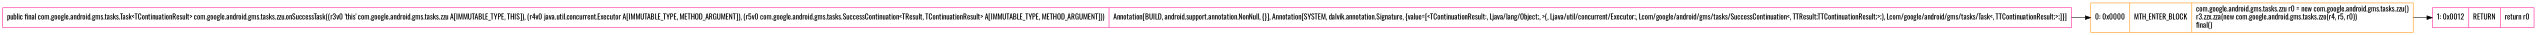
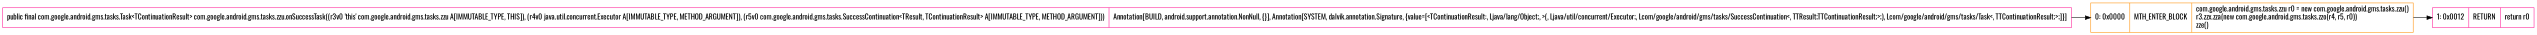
node "0: 0x0000": text "final()" -> "zze()"
